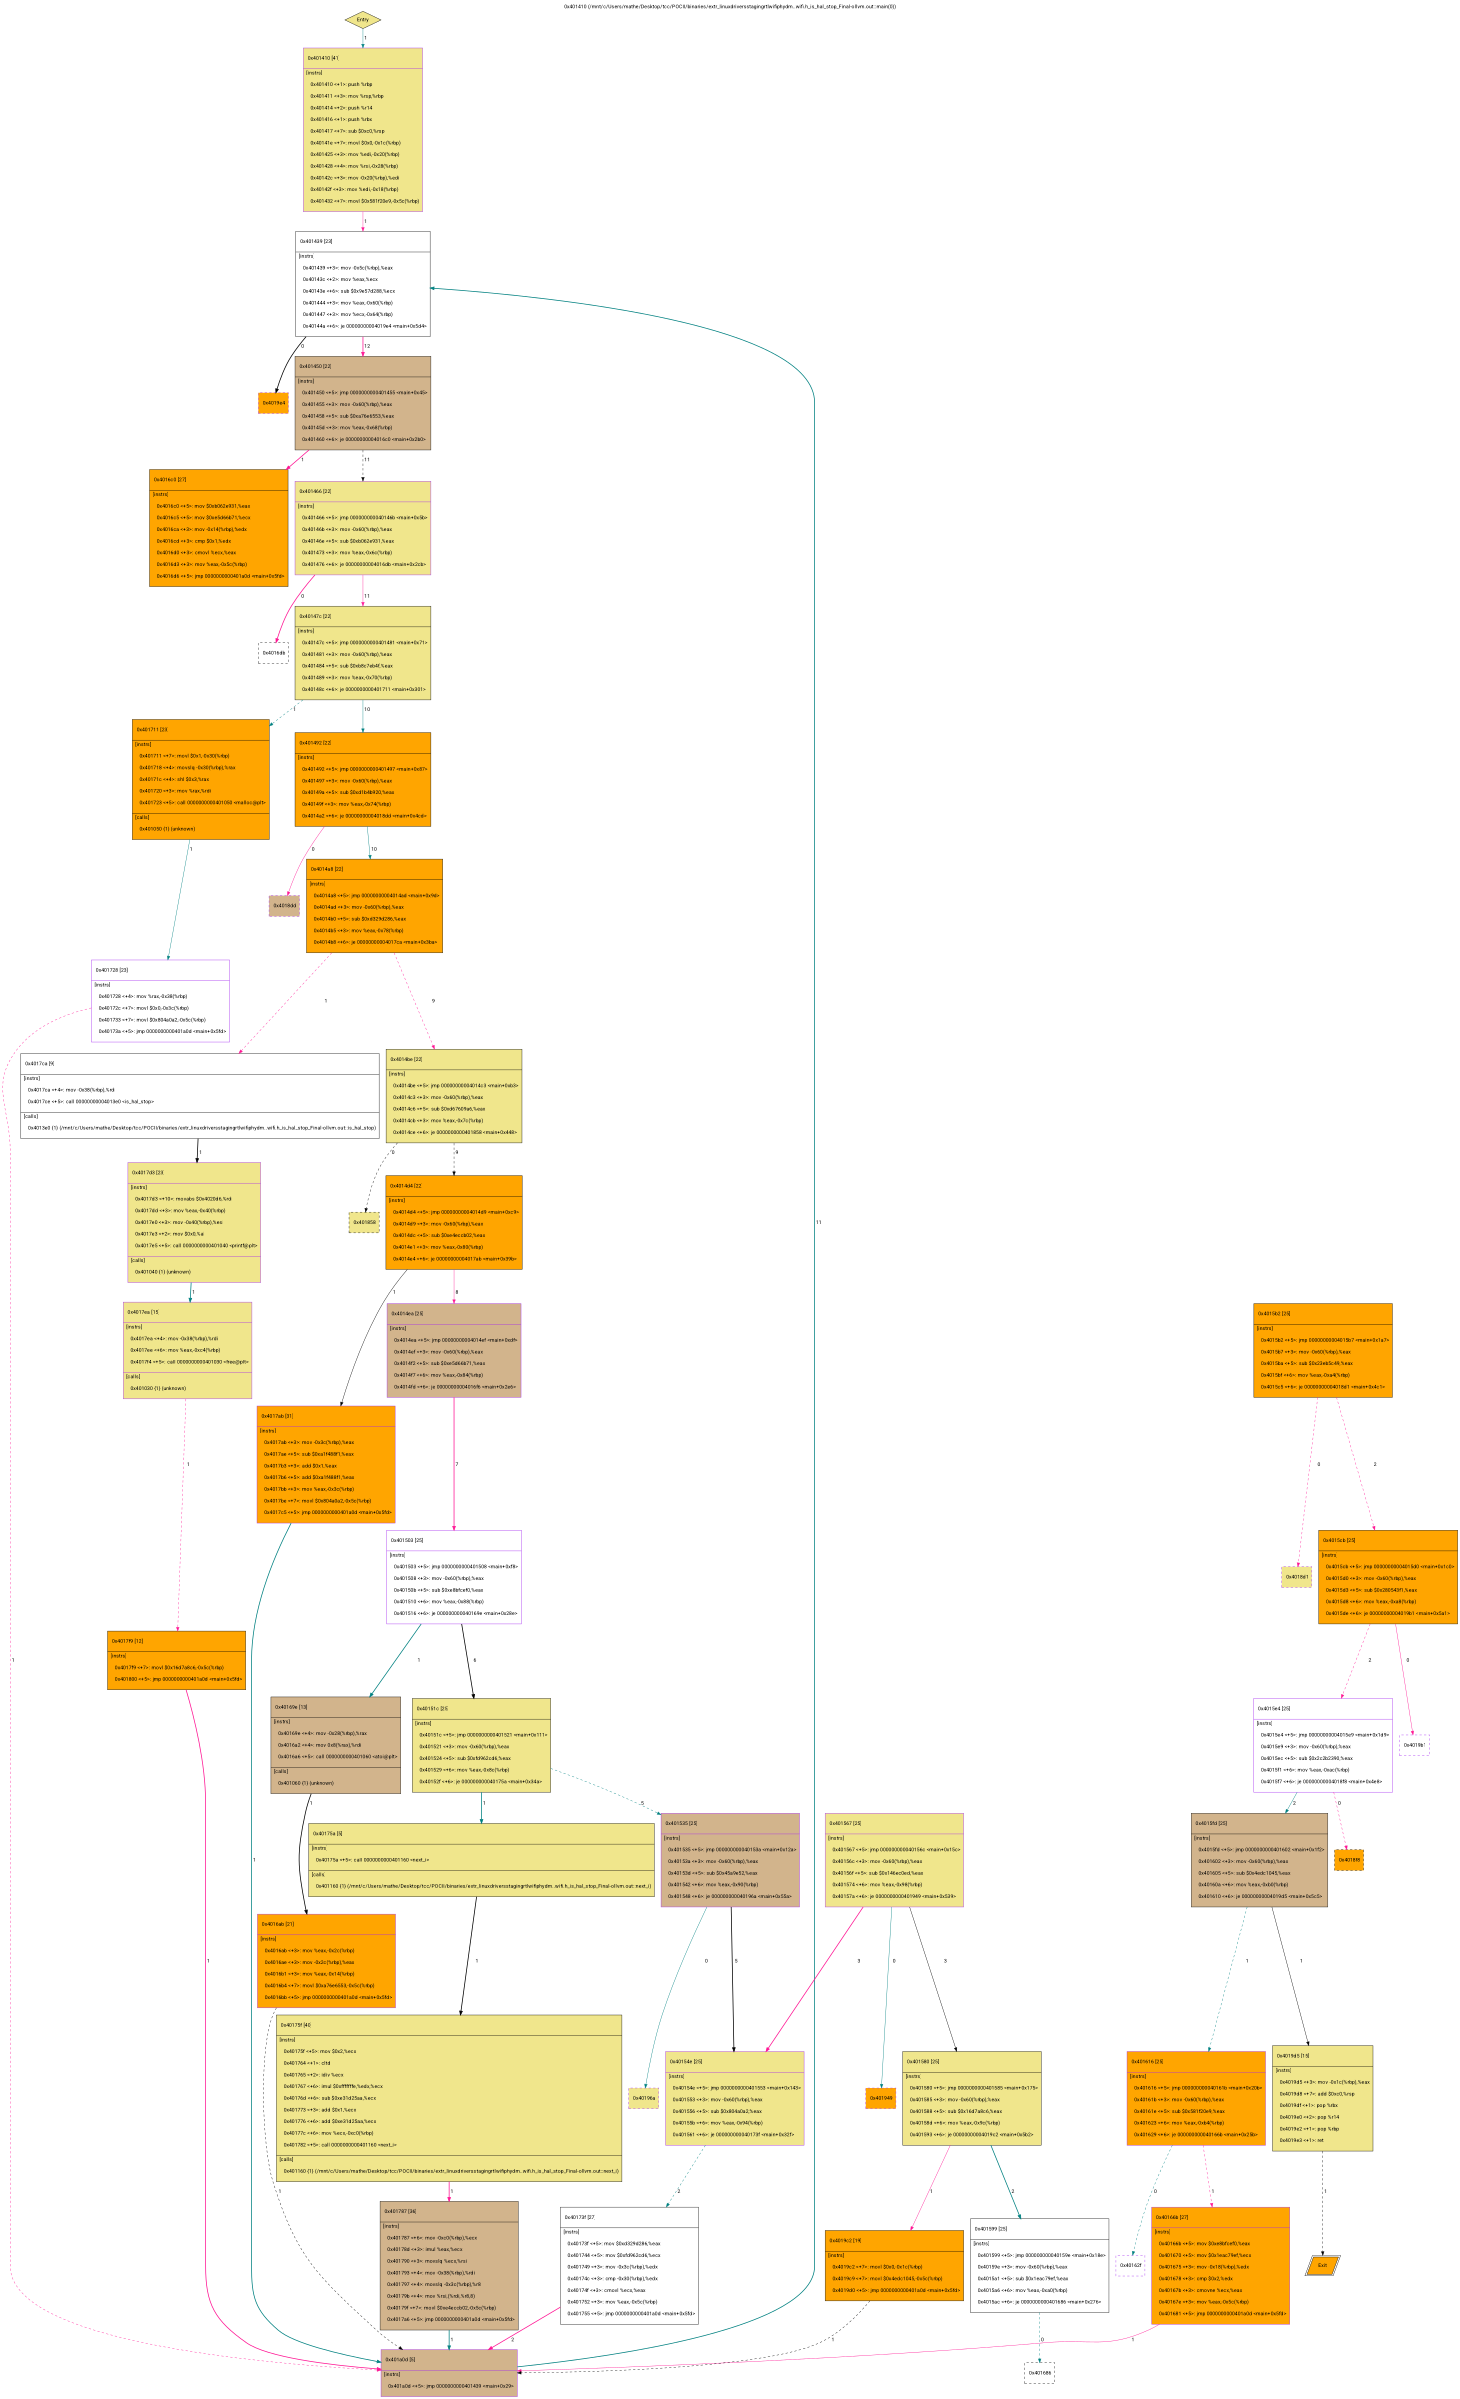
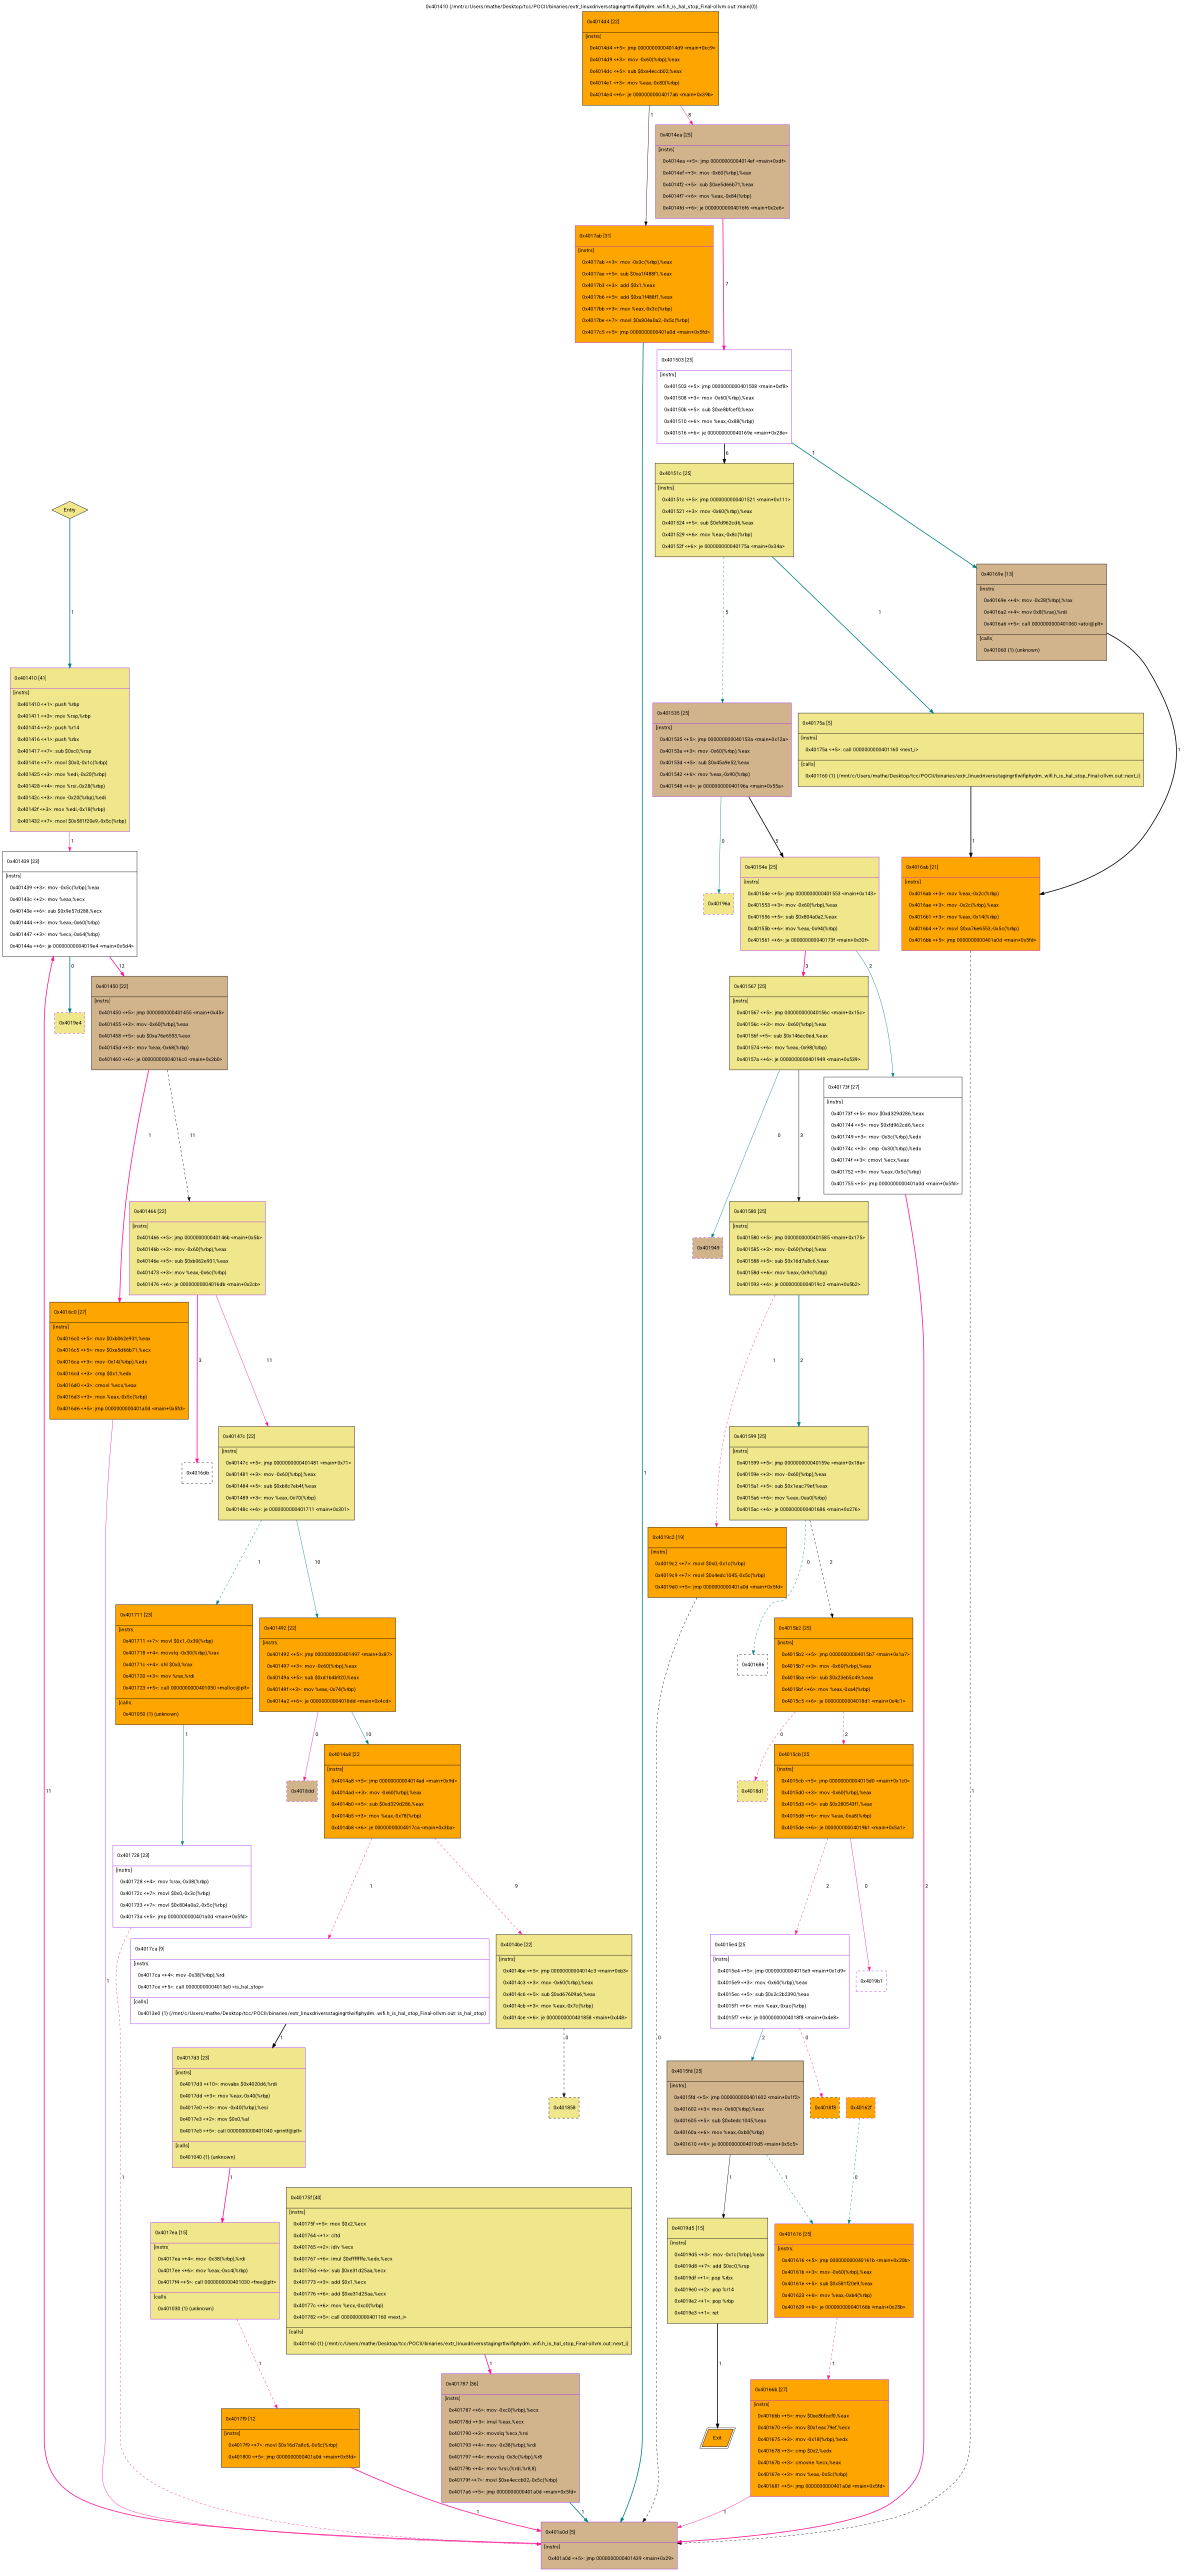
edge "Entry" -> "0x401410 [41]": style solid -> bold
edge "0x401439 [23]" -> "0x4019e4": color black -> teal
node "0x4019e4": fillcolor orange -> khaki
edge "0x401466 [22]" -> "0x4016db": label " 0" -> " 3"
node "0x4017ca [9]": color black -> purple
edge "0x4014be [22]" -> "0x4014d4 [22]": removed, label "9"
edge "0x4017d3 [23]" -> "0x4017ea [15]": color teal -> deeppink
edge "0x401a0d [5]" -> "0x401439 [23]": color teal -> deeppink
edge "0x401599 [25]" -> "0x4015b2 [25]": added, label "2"
node "0x401567 [25]": color purple -> black
edge "0x40175a [5]" -> "0x40175f [40]": now "0x40175a [5]" -> "0x4016ab [21]"
edge "0x401567 [25]" -> "0x40154e [25]": reversed
node "0x401949": fillcolor orange -> tan
edge "0x40154e [25]" -> "0x40173f [27]": style dashed -> solid
edge "0x4016c0 [27]" -> "0x401a0d [5]": added, label "1"
edge "0x401580 [25]" -> "0x4019c2 [19]": style solid -> dashed
edge "0x401616 [25]" -> "0x40162f": reversed
edge "0x4019d5 [15]" -> "Exit": style dashed -> bold
node "0x401787 [36]": color black -> purple
node "0x401599 [25]": fillcolor white -> khaki
node "0x40162f": fillcolor white -> orange
edge "0x4019c2 [19]" -> "0x401a0d [5]": label " 1" -> " 0"
